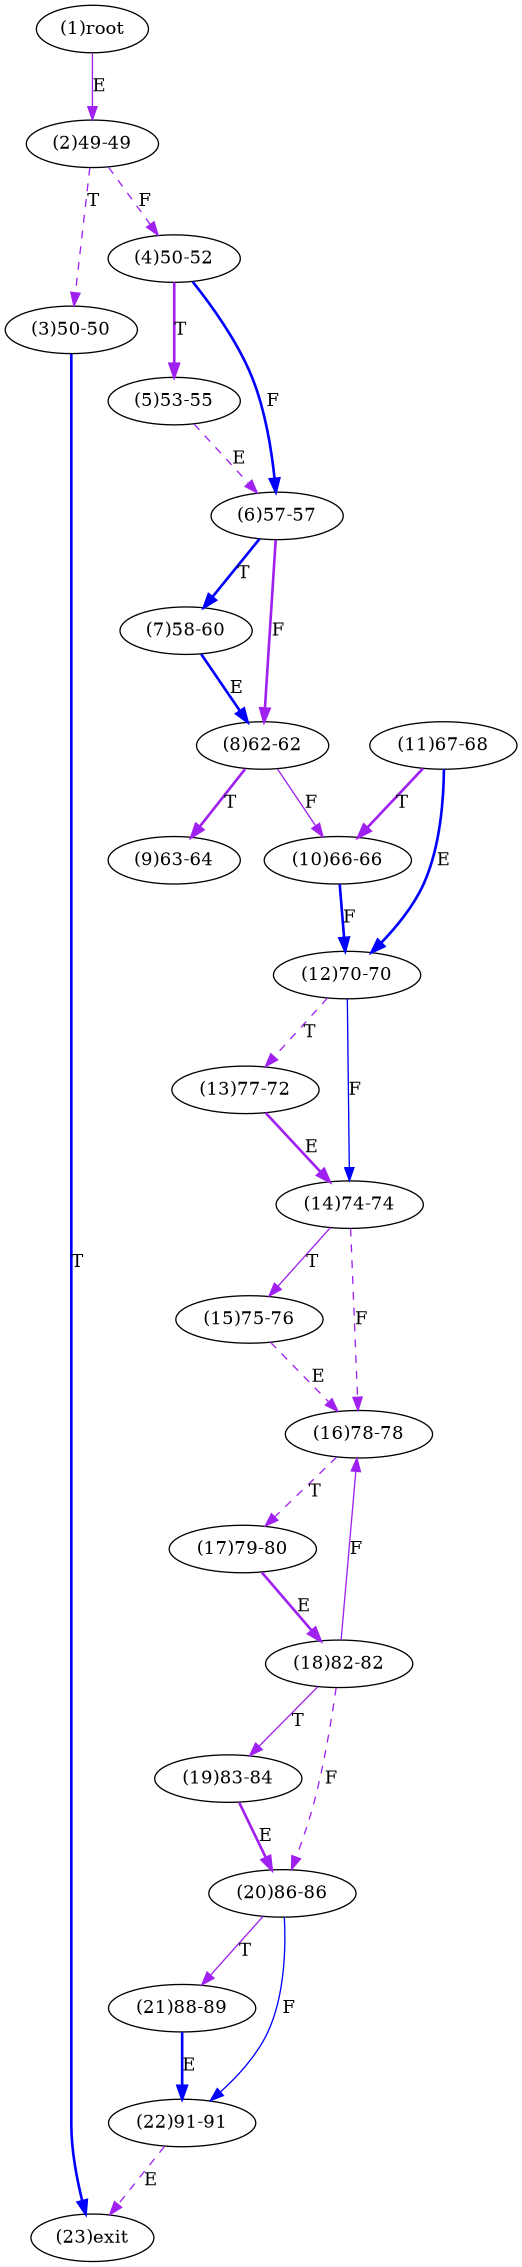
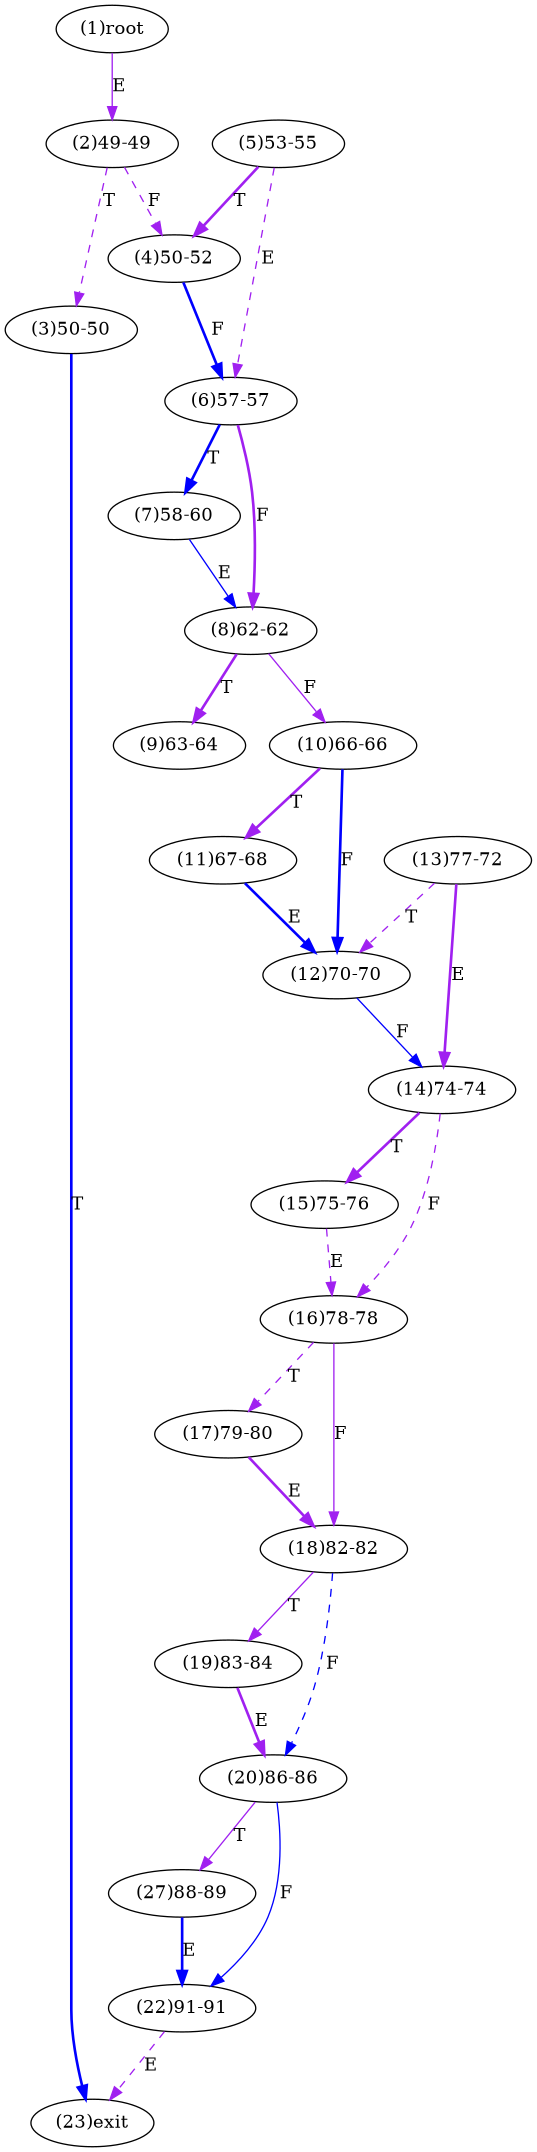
edge "(4)50-52" -> "(5)53-55": reversed
edge "(7)58-60" -> "(8)62-62": style bold -> solid
edge "(11)67-68" -> "(10)66-66": reversed
edge "(12)70-70" -> "(13)77-72": reversed
edge "(14)74-74" -> "(15)75-76": style solid -> bold
edge "(18)82-82" -> "(16)78-78": reversed
edge "(18)82-82" -> "(20)86-86": color purple -> blue
node "(21)88-89": label "(21)88-89" -> "(27)88-89"
